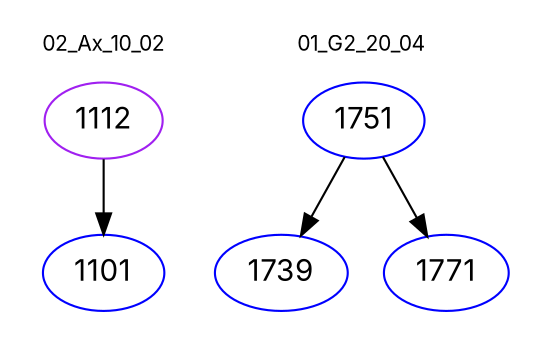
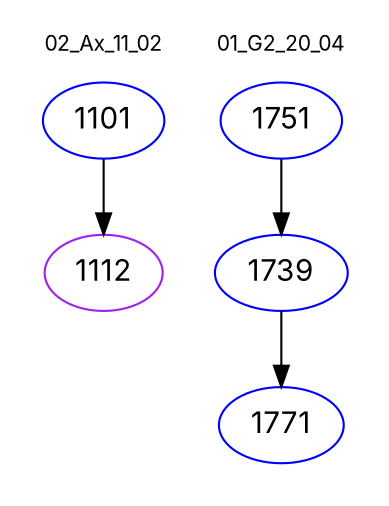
cluster "02_Ax_10_02": label "02_Ax_10_02" -> "02_Ax_11_02"
edge "1112" -> "1101": reversed
edge "1751" -> "1771": now "1739" -> "1771"
